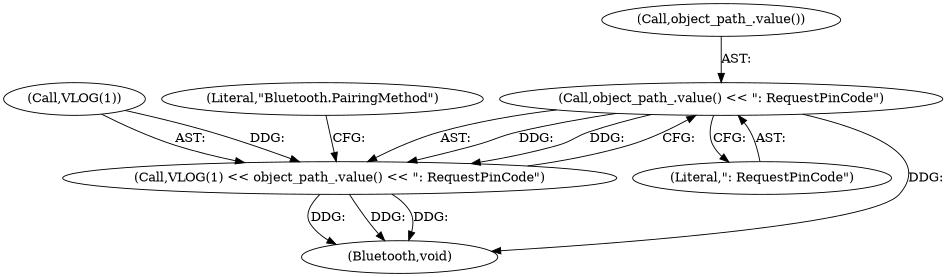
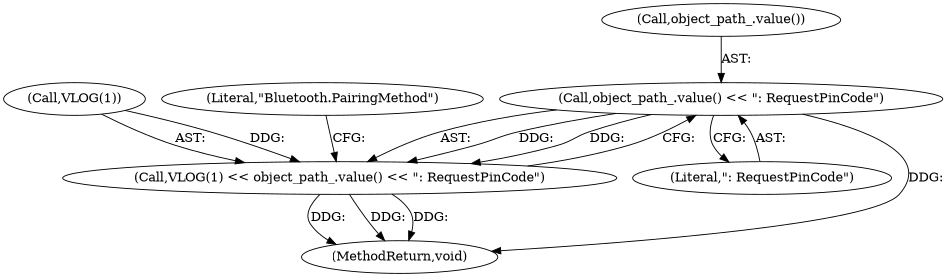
node "(Bluetooth,void)": label "(Bluetooth,void)" -> "(MethodReturn,void)"
